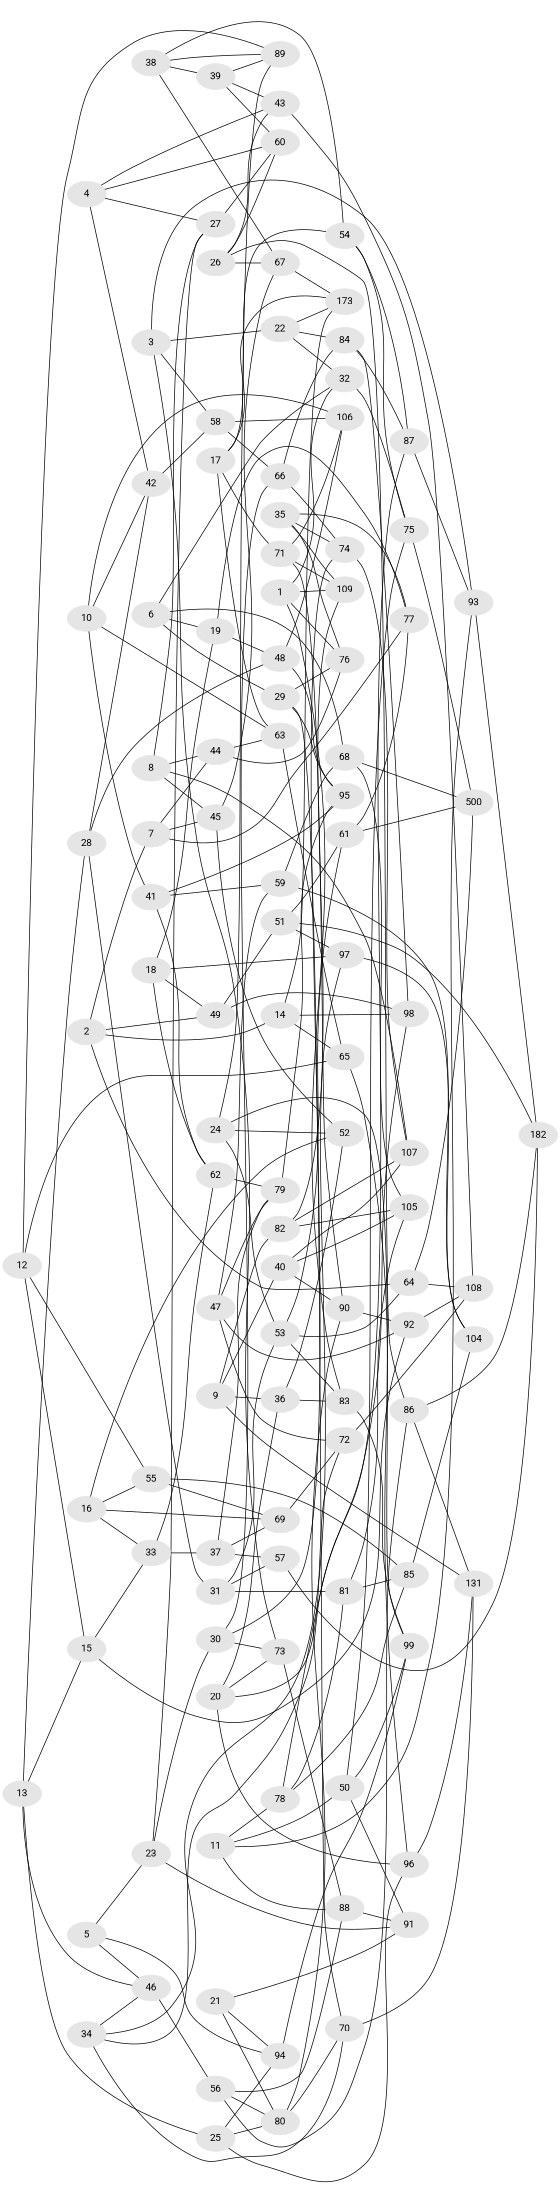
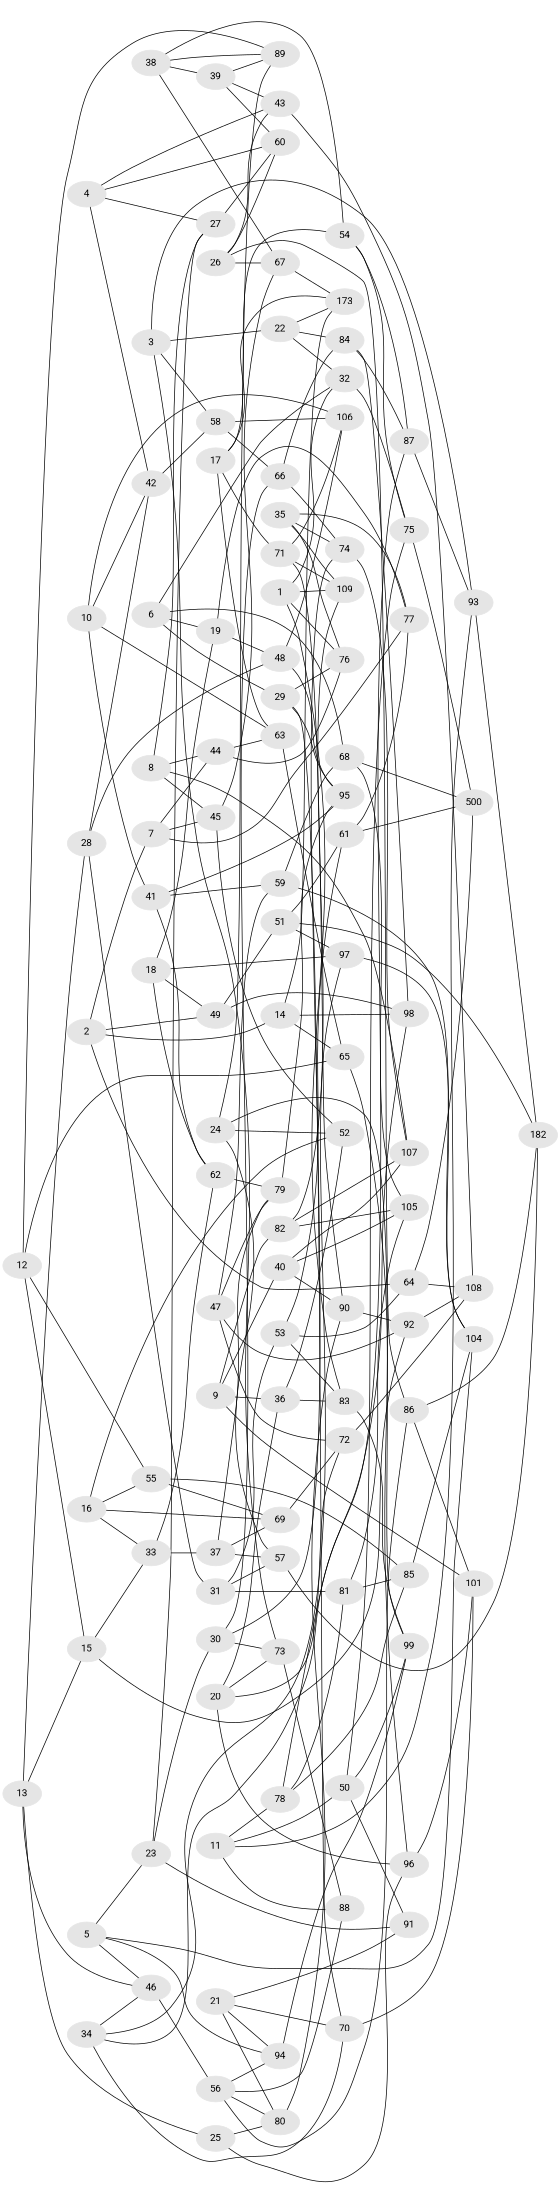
edge "24" -- "53": now "24" -- "57"
node "131": label "131" -> "101"
edge "104" -- "5": added
edge "88" -- "91": removed
edge "70" -- "80": now "70" -- "21"
edge "94" -- "25": now "94" -- "56"
